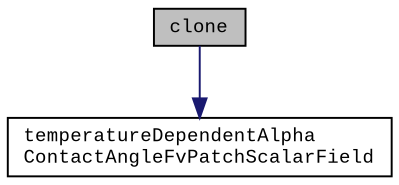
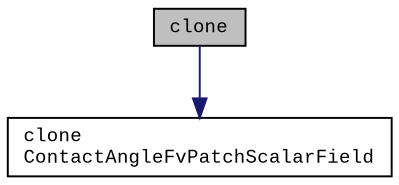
node "temperatureDependentAlpha ContactAngleFvPatchScalarField": label "temperatureDependentAlpha ContactAngleFvPatchScalarField" -> "clone ContactAngleFvPatchScalarField"
